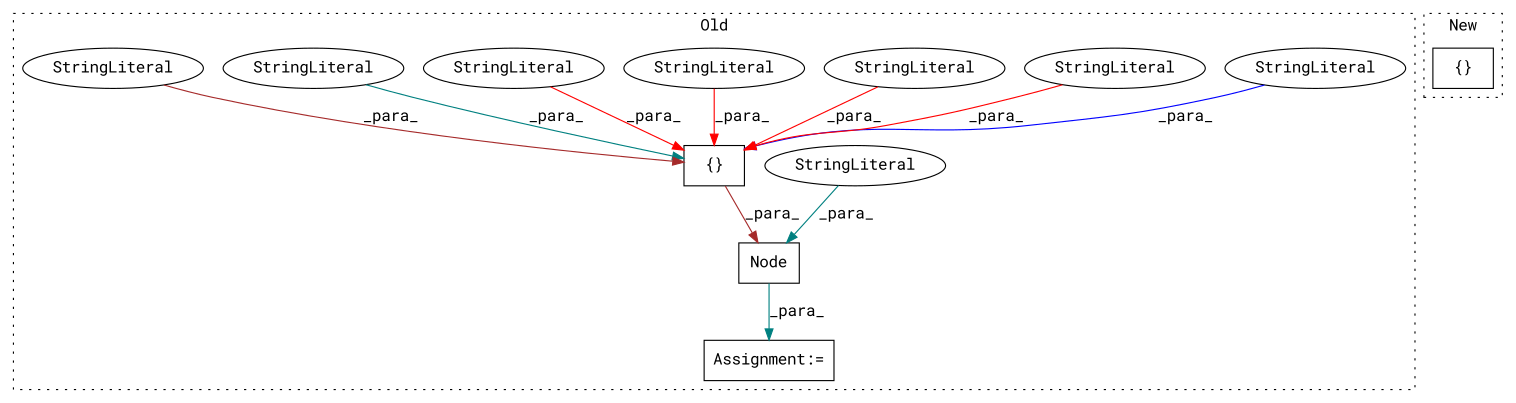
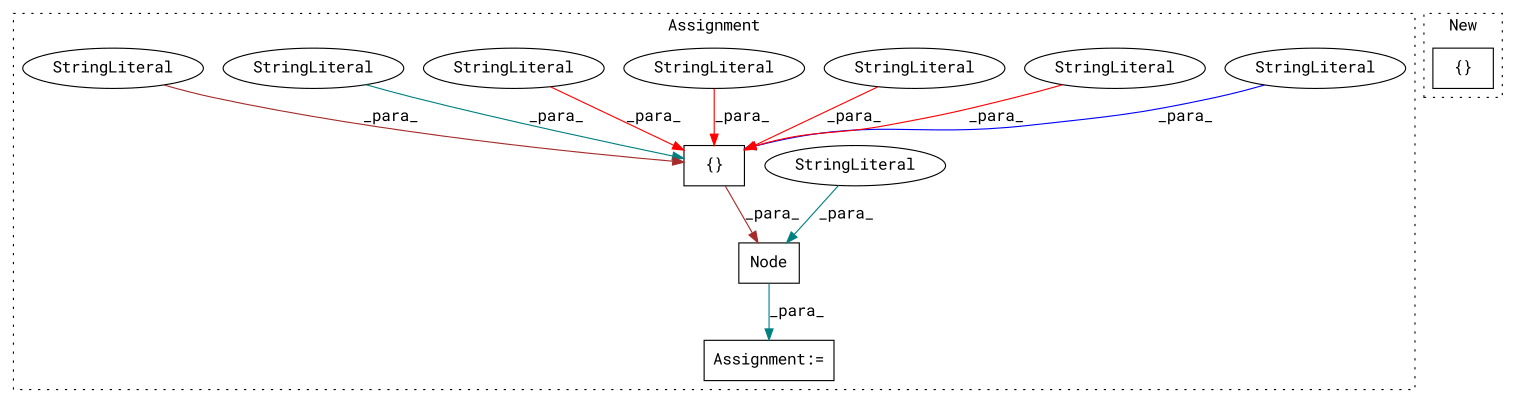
cluster "Old": label "Old" -> "Assignment"
